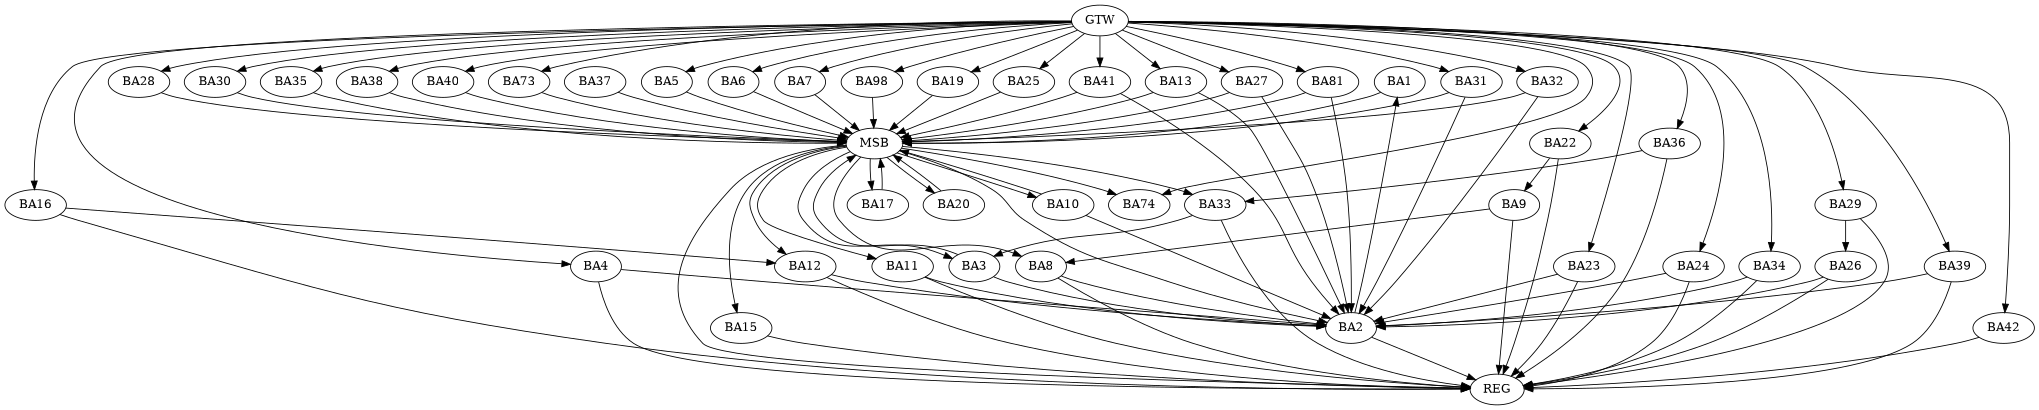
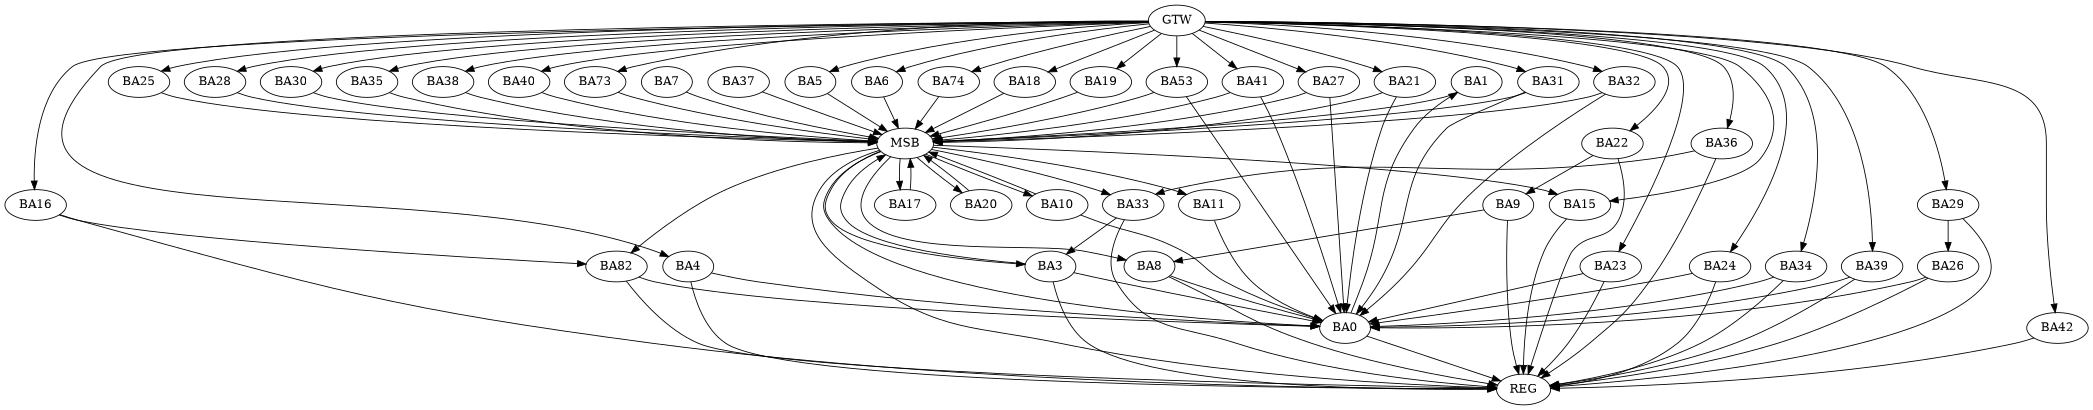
edge "GTW" -> "BA7": now "GTW" -> "BA15"
node "BA98": label "BA98" -> "BA18"
node "BA13": label "BA13" -> "BA53"
node "BA81": label "BA81" -> "BA21"
edge "MSB" -> "BA74": reversed
node "BA12": label "BA12" -> "BA82"
node "BA2": label "BA2" -> "BA0"
edge "BA11" -> "REG": now "BA3" -> "REG"
